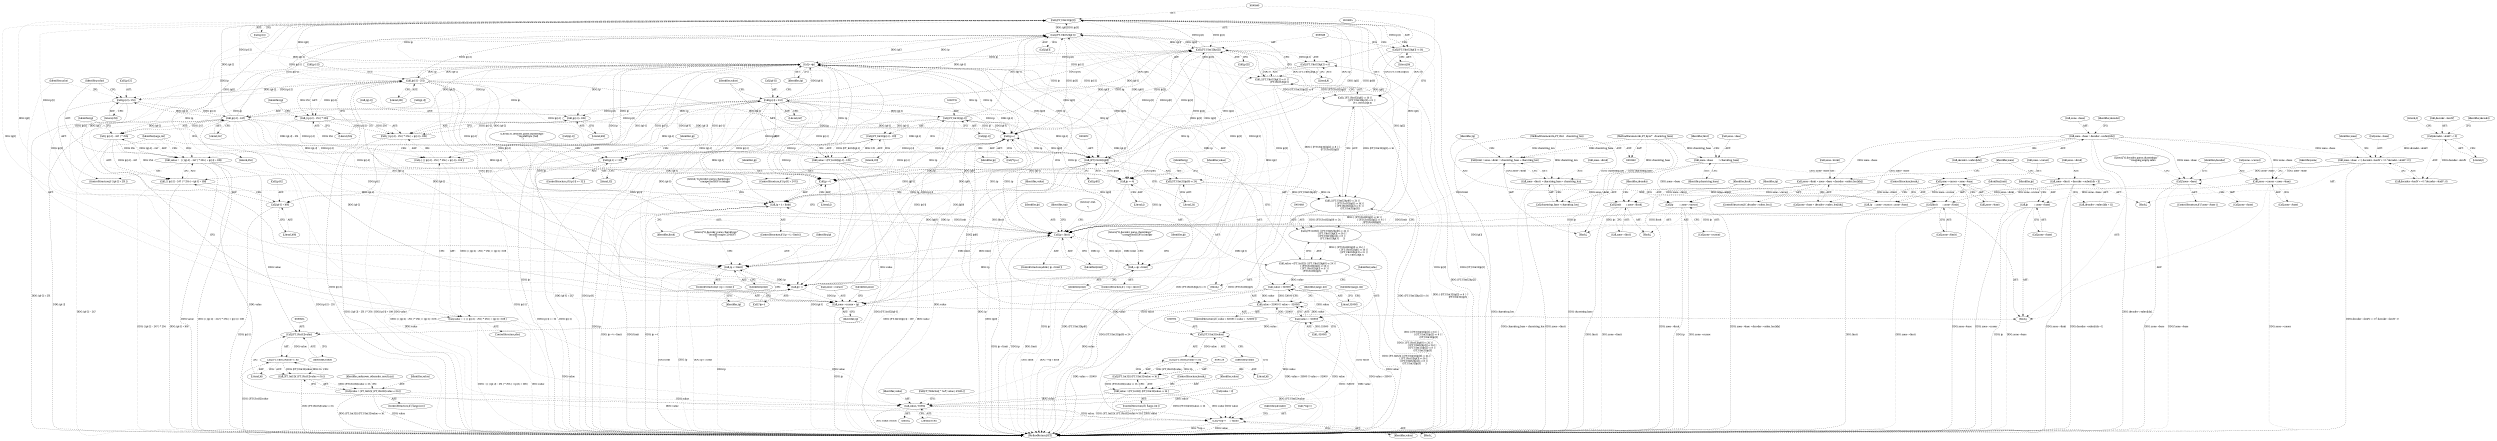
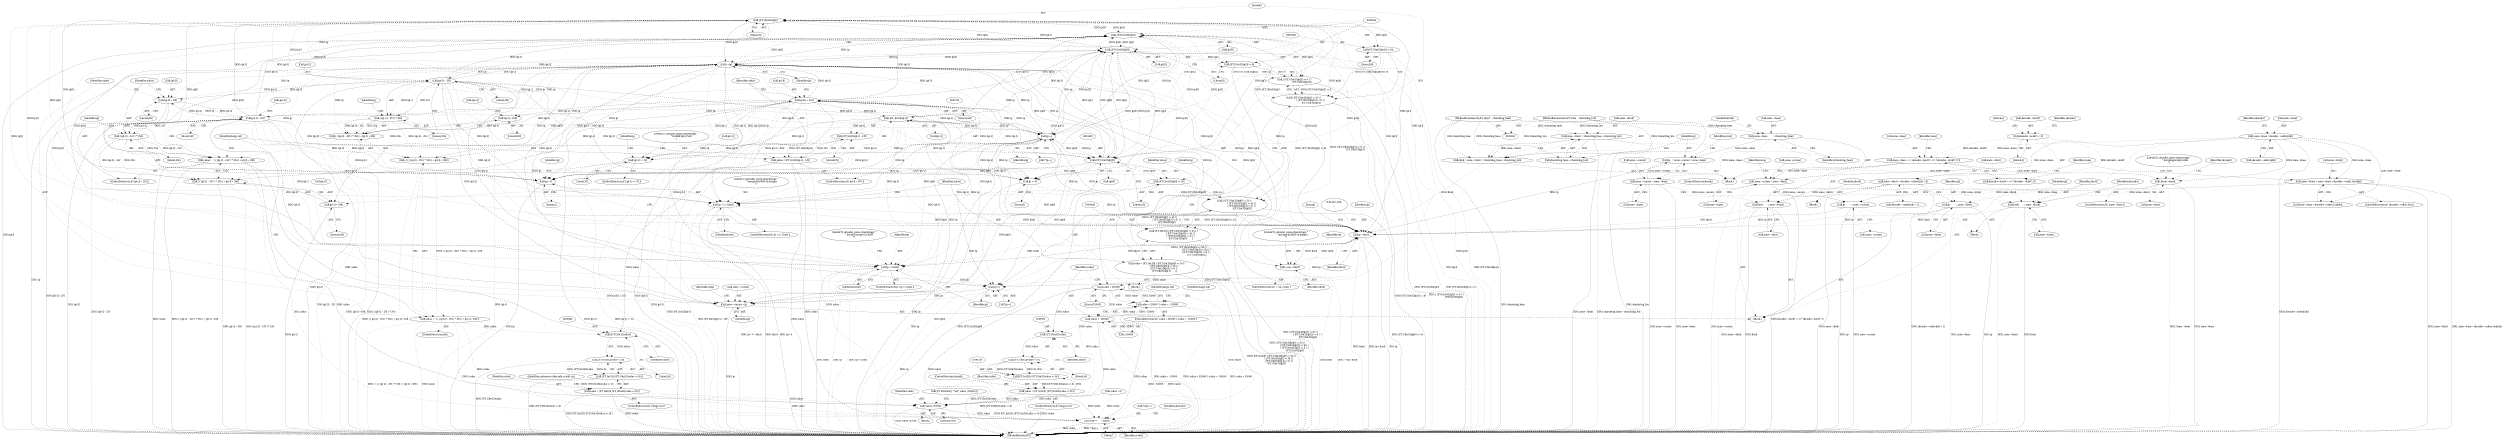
node "(Identifier,error)": added
edge "(Call,(FT_UInt32)ip[0])" -> "(Call,ip < limit)": removed, label "DDG: ip[0]"
node "(Identifier,top)": label "(Identifier,top)" -> "(Int,top)"
node "(ControlStructure,while ( ip < limit ))": removed
edge "(MethodReturn,RET)" -> "(Call,(FT_UInt32)ip[2] << 8)": reversed
